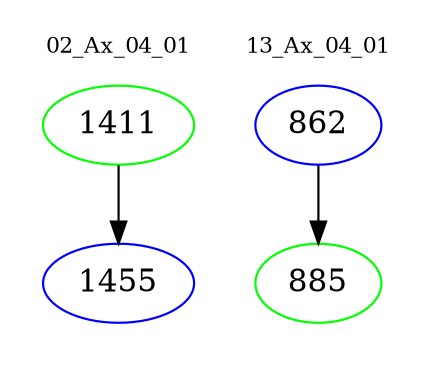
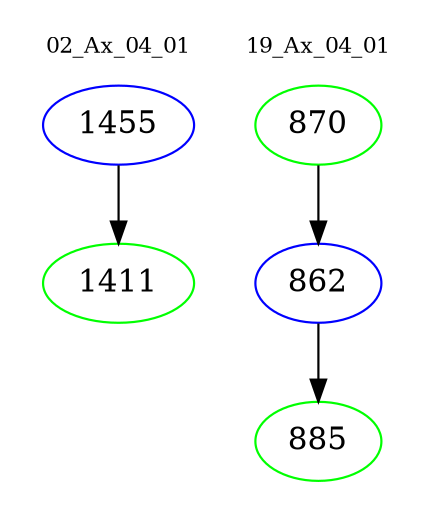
cluster "13_Ax_04_01": label "13_Ax_04_01" -> "19_Ax_04_01"
node "870": added
edge "1411" -> "1455": reversed
